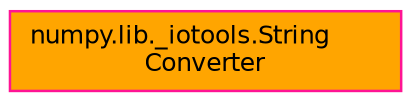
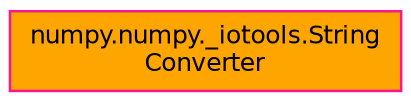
node "numpy.lib._iotools.String Converter": label "numpy.lib._iotools.String Converter" -> "numpy.numpy._iotools.String Converter"
